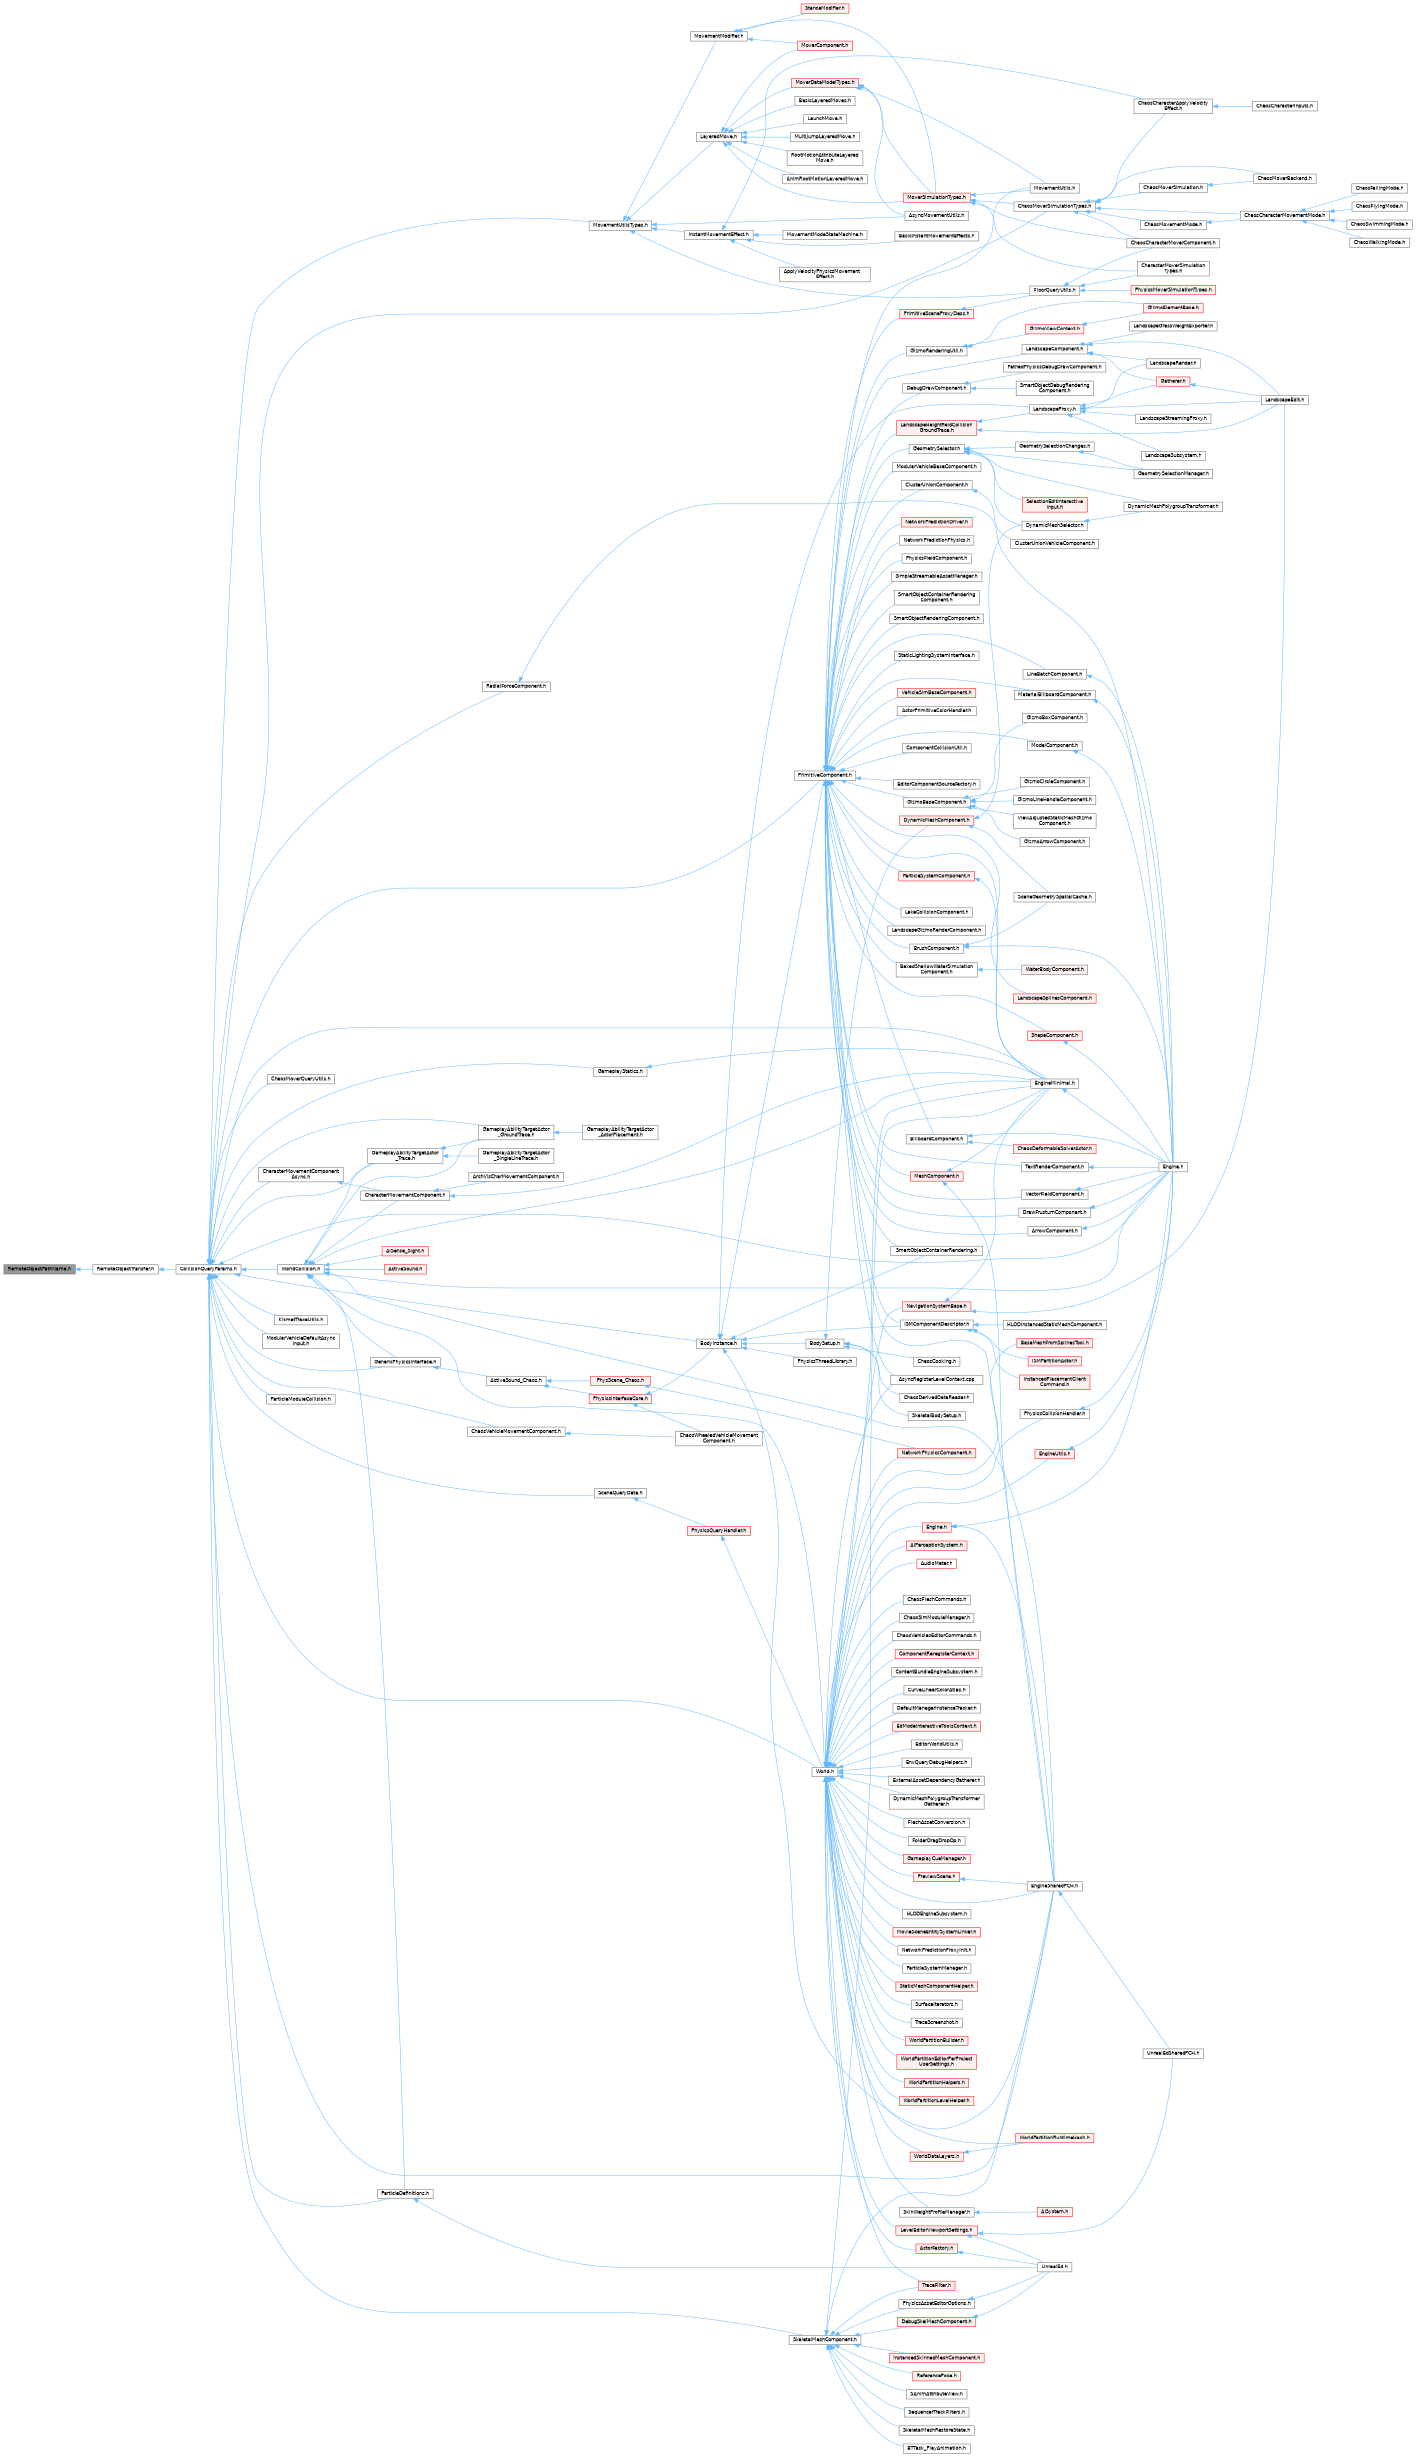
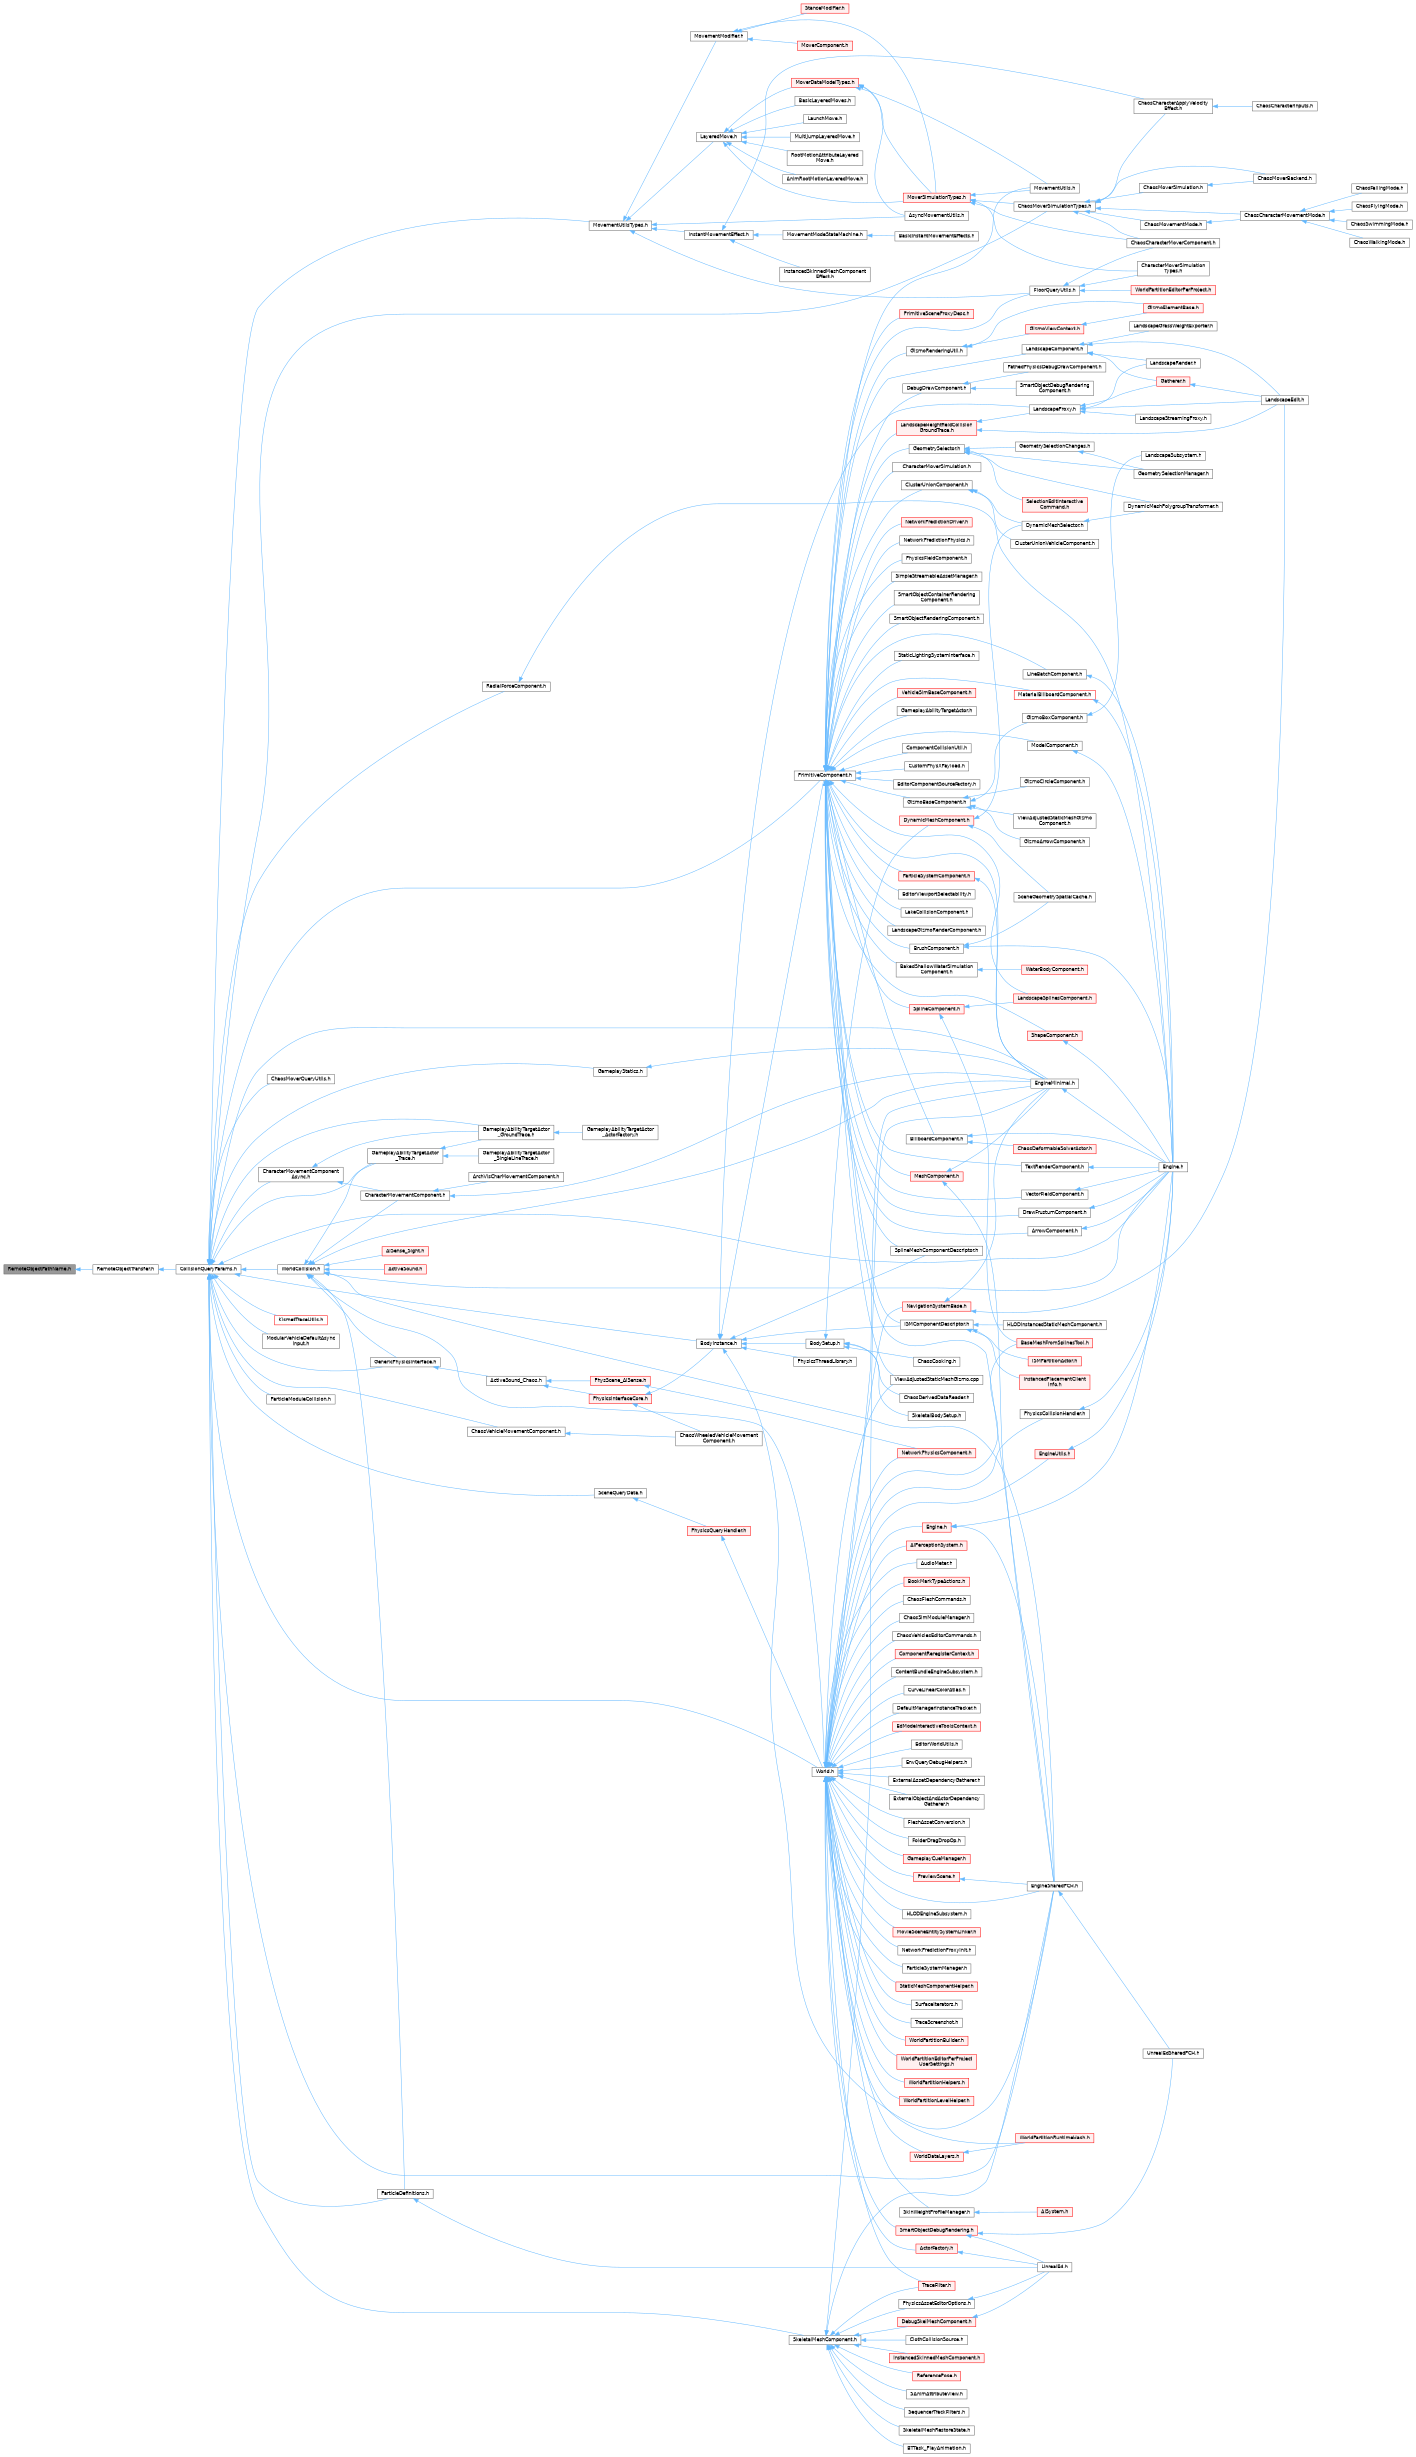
edge "MoverComponent.h" -> "LayeredMove.h": removed
edge "BasicInstantMovementEffects.h" -> "InstantMovementEffect.h": now "BasicInstantMovementEffects.h" -> "MovementModeStateMachine.h"
node "ApplyVelocityPhysicsMovement Effect.h": label "ApplyVelocityPhysicsMovement Effect.h" -> "InstancedSkinnedMeshComponent Effect.h"
node "PhysicsMoverSimulationTypes.h": label "PhysicsMoverSimulationTypes.h" -> "WorldPartitionEditorPerProject.h"
edge "FloorQueryUtils.h" -> "PrimitiveSceneProxyDesc.h": now "FloorQueryUtils.h" -> "PrimitiveComponent.h"
edge "LandscapeSubsystem.h" -> "LandscapeProxy.h": now "LandscapeSubsystem.h" -> "GizmoBoxComponent.h"
node "ModularVehicleBaseComponent.h": label "ModularVehicleBaseComponent.h" -> "CharacterMoverSimulation.h"
edge "DynamicMeshSelector.h" -> "GeometrySelector.h": now "DynamicMeshSelector.h" -> "ClusterUnionComponent.h"
node "SelectionEditInteractive Input.h": label "SelectionEditInteractive Input.h" -> "SelectionEditInteractive Command.h"
node "MaterialBillboardComponent.h": color grey40 -> red
node "ActorPrimitiveColorHandler.h": label "ActorPrimitiveColorHandler.h" -> "GameplayAbilityTargetActor.h"
node "CustomPhysXPayload.h": added
node "GizmoLineHandleComponent.h": removed
node "EditorViewportSelectability.h": added
node "WaterBodyComponent.h": color grey40 -> red
node "SplineComponent.h": added
node "GameplayAbilityTargetActor _ActorPlacement.h": label "GameplayAbilityTargetActor _ActorPlacement.h" -> "GameplayAbilityTargetActor _ActorFactory.h"
edge "GameplayAbilityTargetActor _GroundTrace.h" -> "WorldCollision.h": now "GameplayAbilityTargetActor _GroundTrace.h" -> "CharacterMovementComponent Async.h"
node "SmartObjectContainerRendering.h": label "SmartObjectContainerRendering.h" -> "SplineMeshComponentDescriptor.h"
node "KismetTraceUtils.h": color grey40 -> red
node "AsyncRegisterLevelContext.cpp": label "AsyncRegisterLevelContext.cpp" -> "ViewAdjustedStaticMeshGizmo.cpp"
node "PhysScene_Chaos.h": label "PhysScene_Chaos.h" -> "PhysScene_AISense.h"
node "InstancedPlacementClient Command.h": label "InstancedPlacementClient Command.h" -> "InstancedPlacementClient Info.h"
node "AudioMeter.h": color red -> grey40
node "BookMarkTypeActions.h": added
node "DynamicMeshPolygroupTransformer Gatherer.h": label "DynamicMeshPolygroupTransformer Gatherer.h" -> "ExternalObjectAndActorDependency Gatherer.h"
node "LevelEditorViewportSettings.h": label "LevelEditorViewportSettings.h" -> "SmartObjectDebugRendering.h"
node "ClothCollisionSource.h": added
